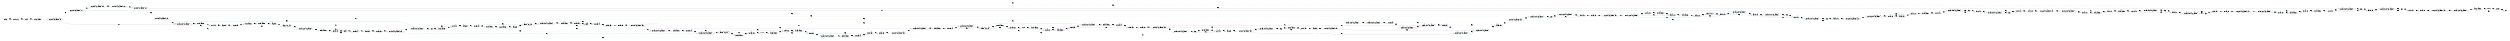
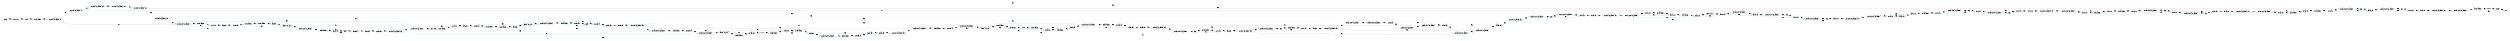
edge "sub rsp , address" -> "mov qword [ rbp - address ] , rdi": added, label "CFG"
